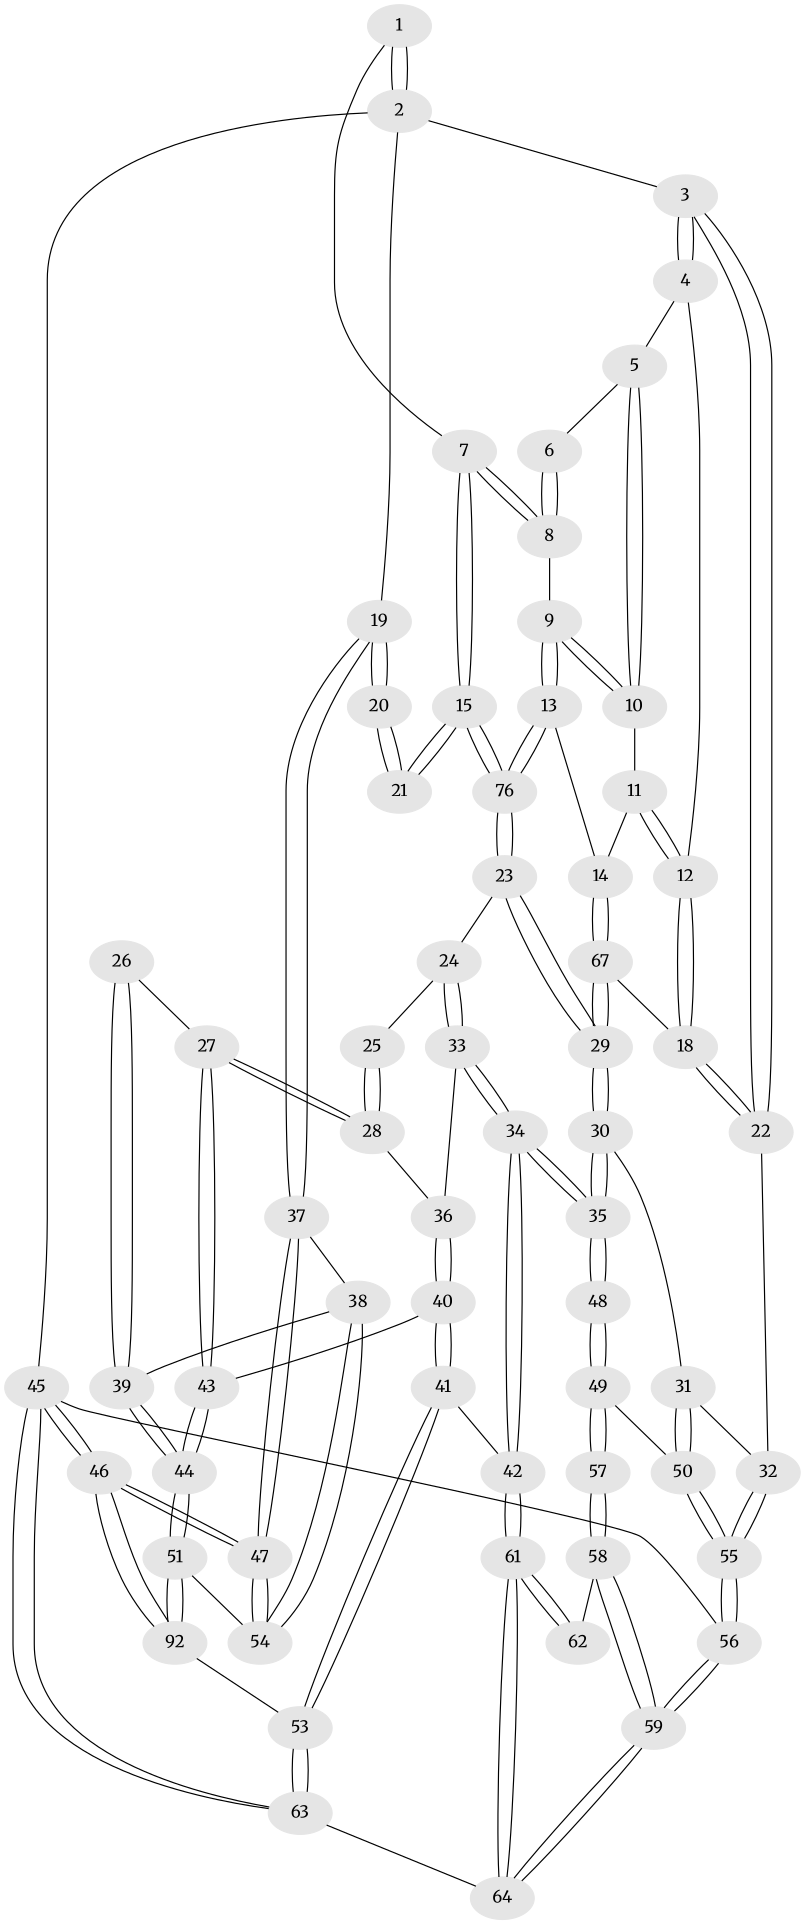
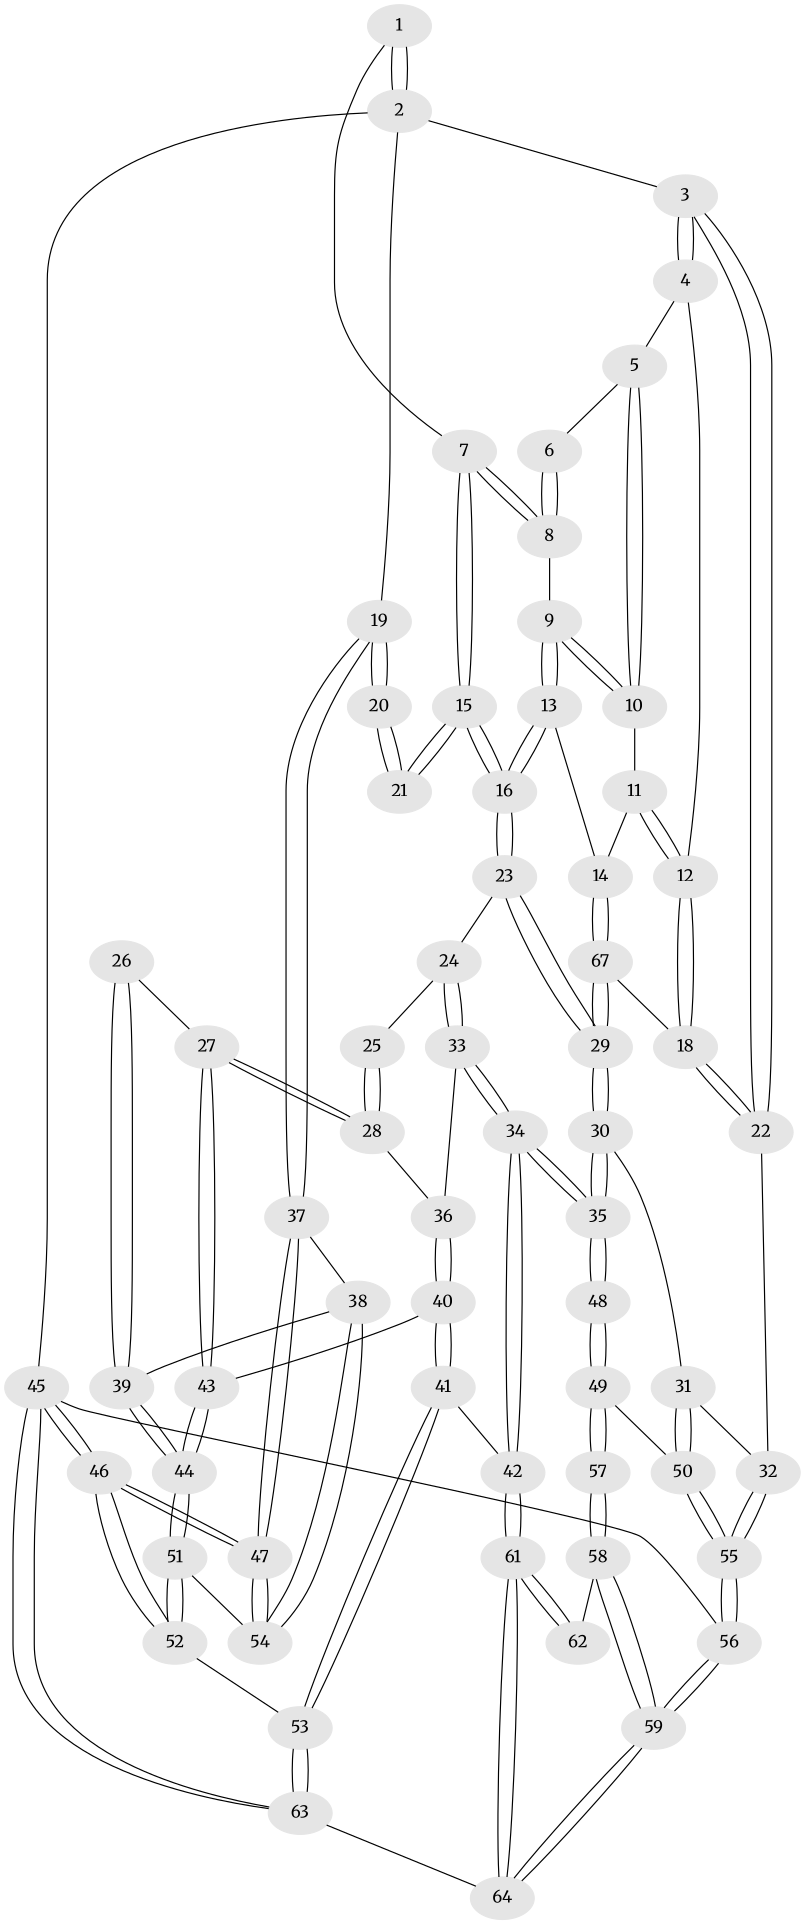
node "76": label "76" -> "16"
node "92": label "92" -> "52"
